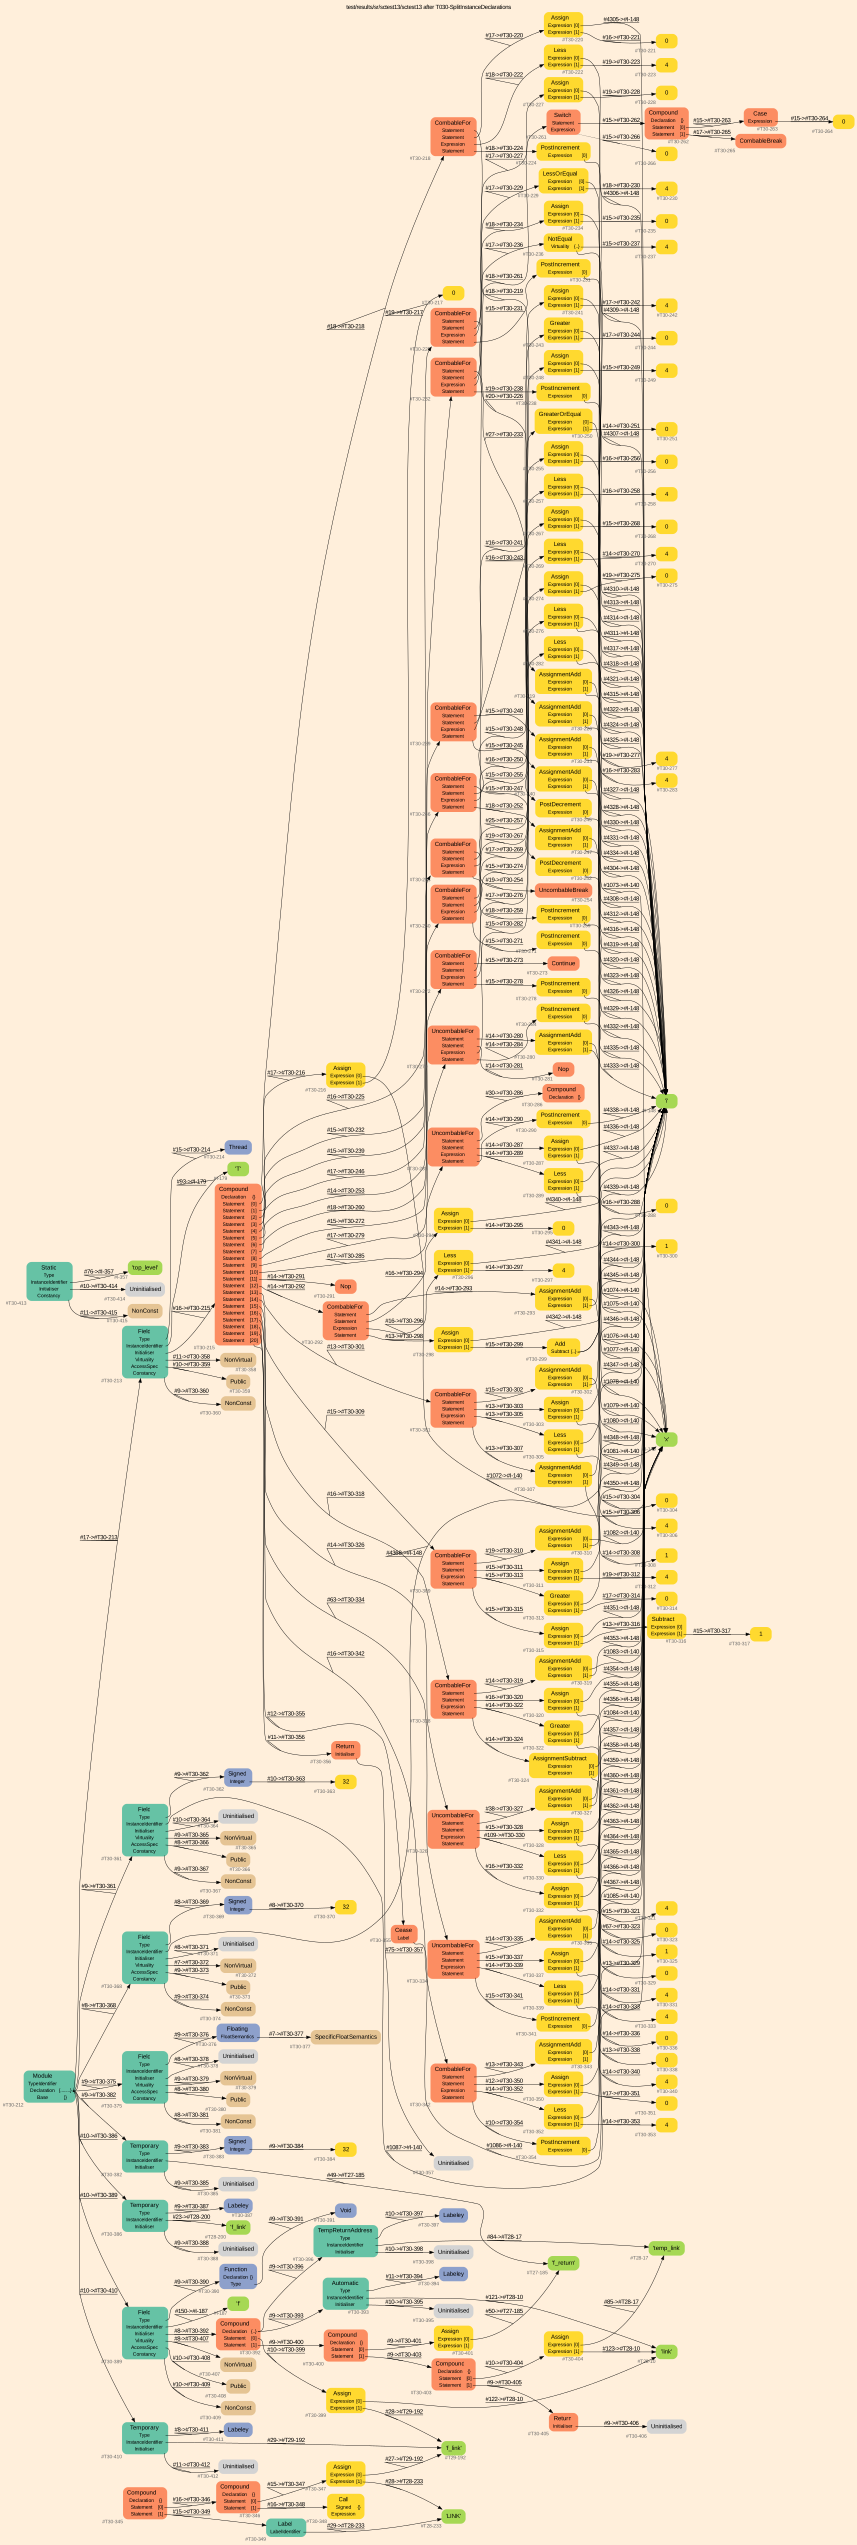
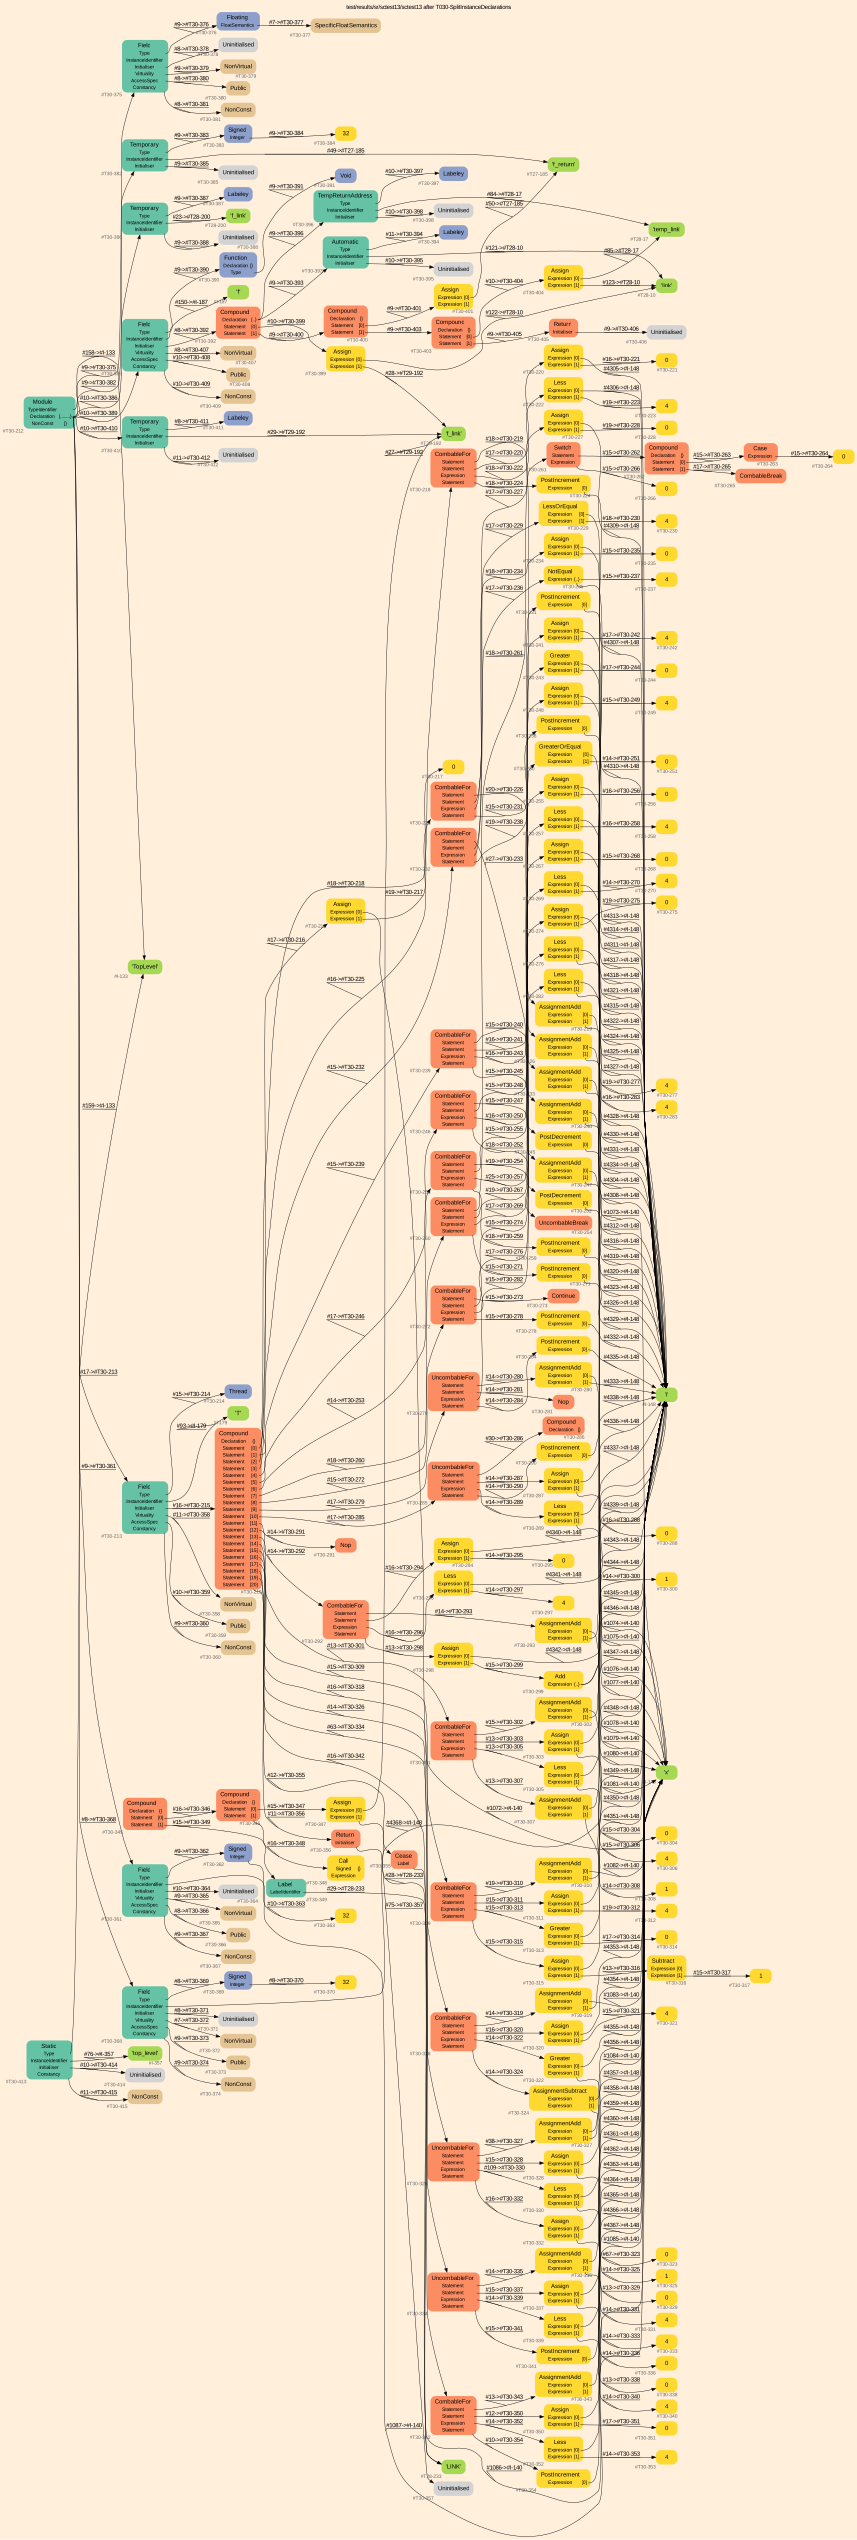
node "NotEqual": text "Virtuality" -> "Expression"
node "'TopLevel'": added
node "Add": text "Subtract" -> "Expression"
node "Module": text "Base" -> "NonConst"
